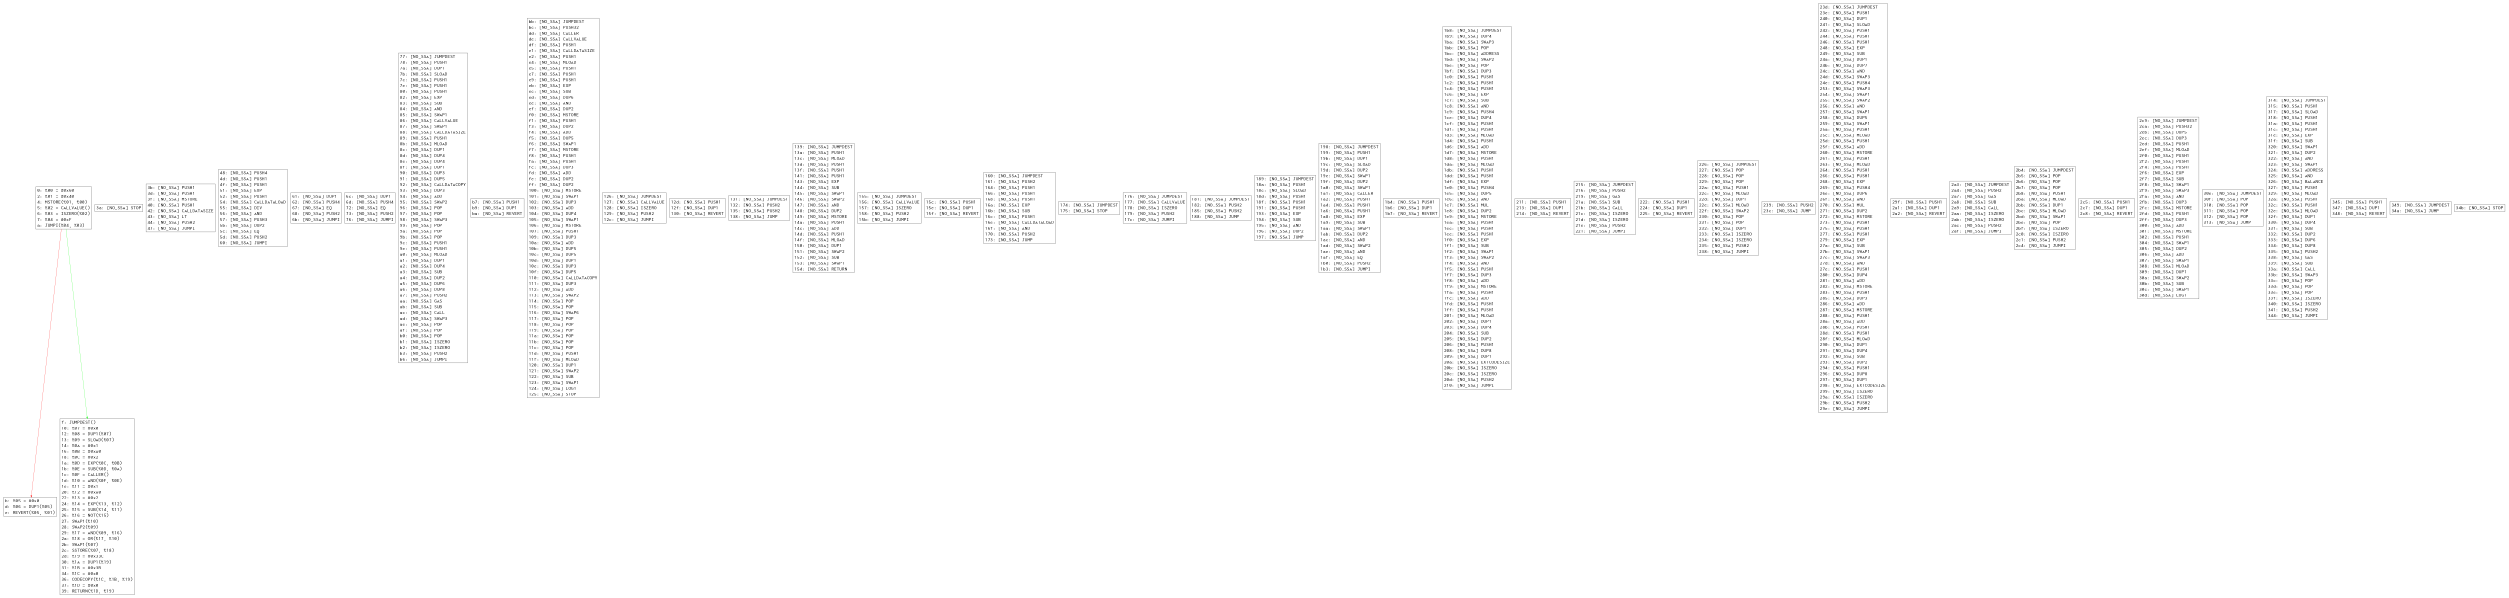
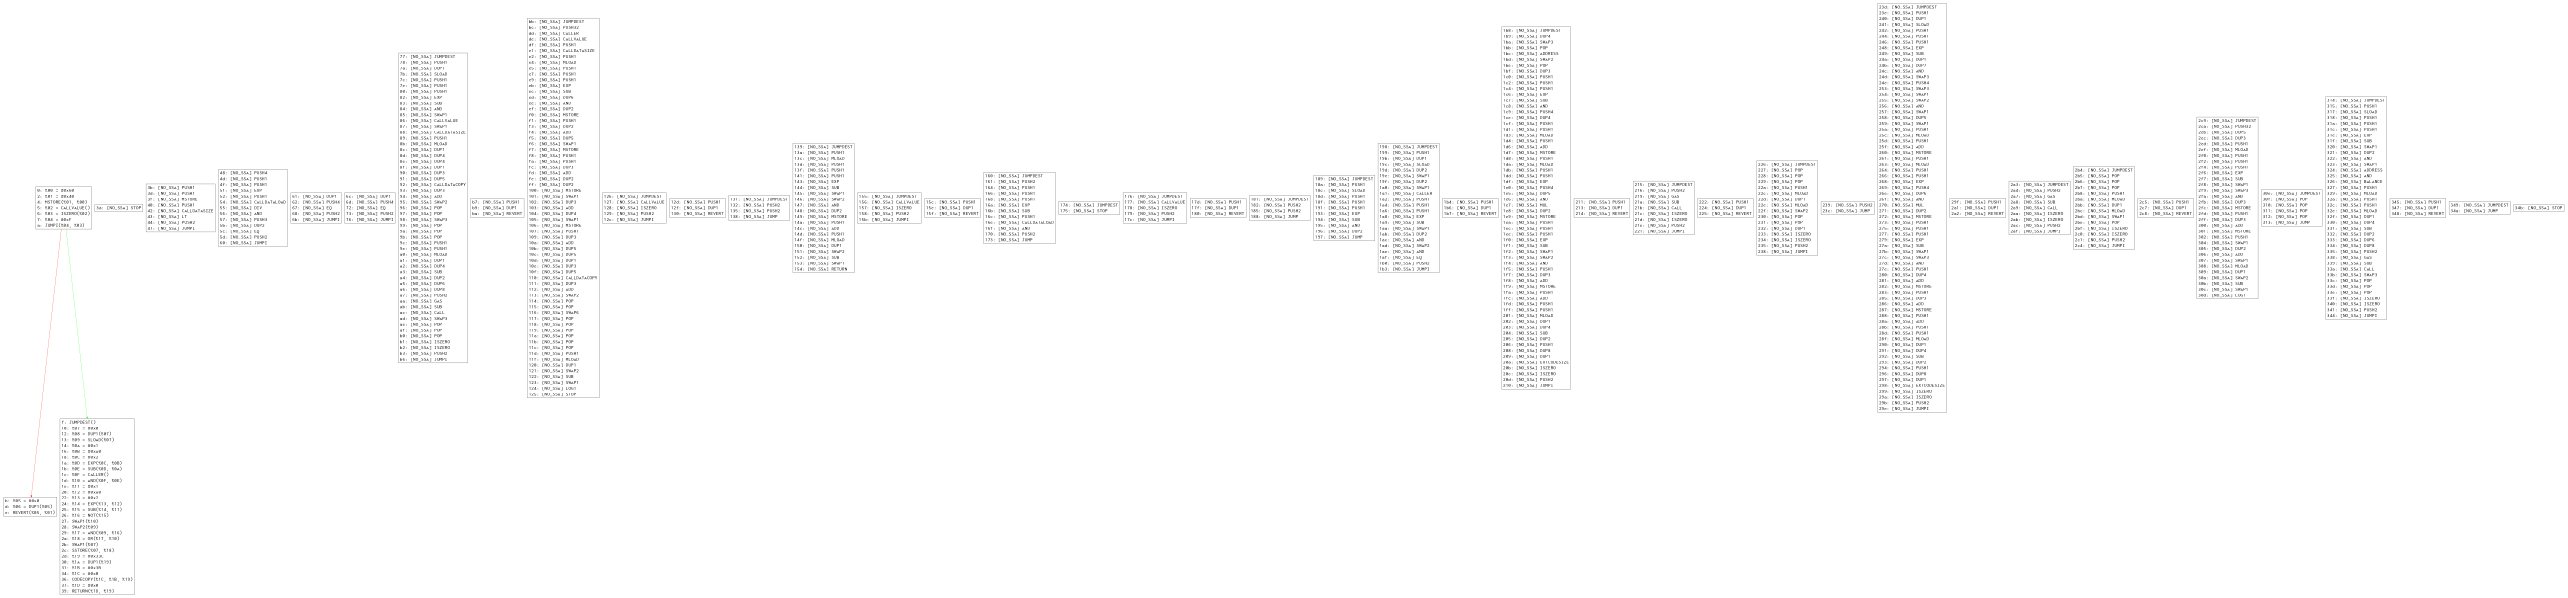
node "17d: [NO_SSA] PUSH1 17f: [NO_SSA] DUP1 180: [NO_SSA] REVERT": added
